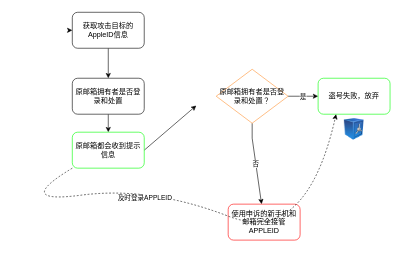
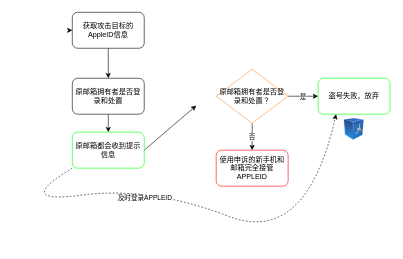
node "使用申诉的新手机和邮箱完全接管APPLEID": moved (264, 222) -> (252, 168)
